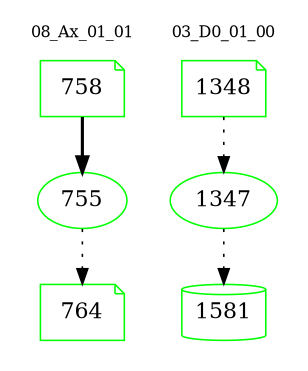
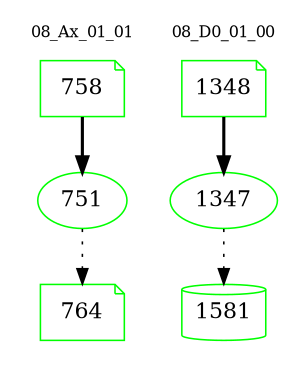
cluster "03_D0_01_00": label "03_D0_01_00" -> "08_D0_01_00"
edge "1348" -> "1347": style dotted -> bold
node "755": label "755" -> "751"
